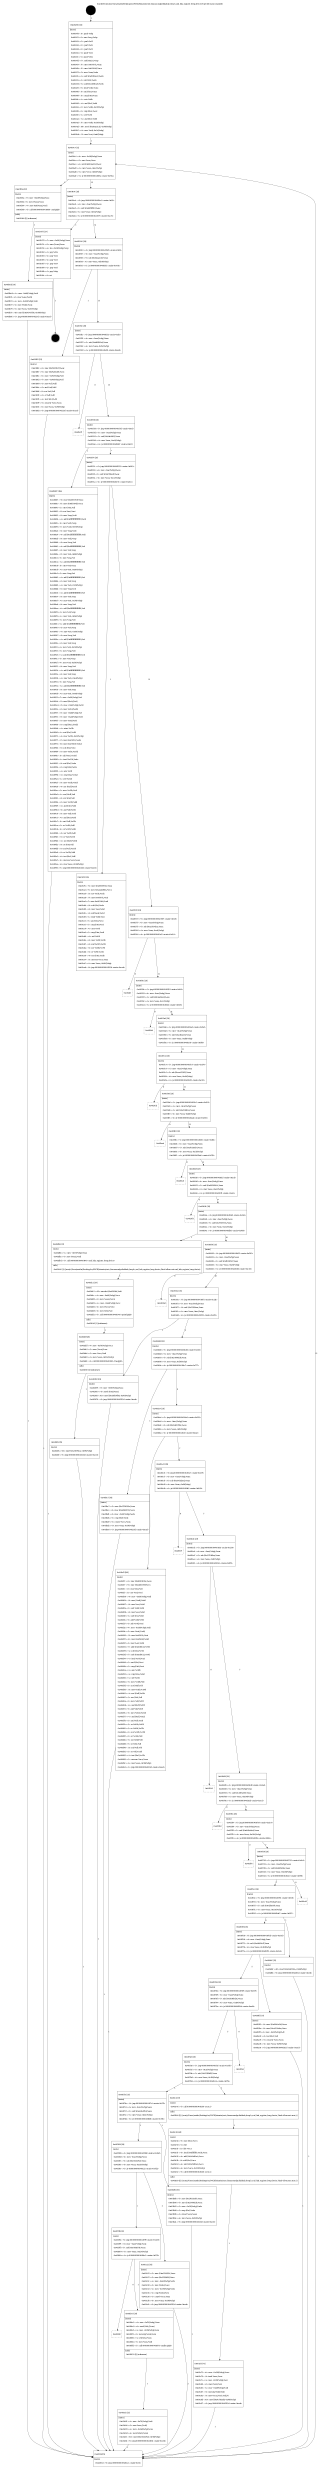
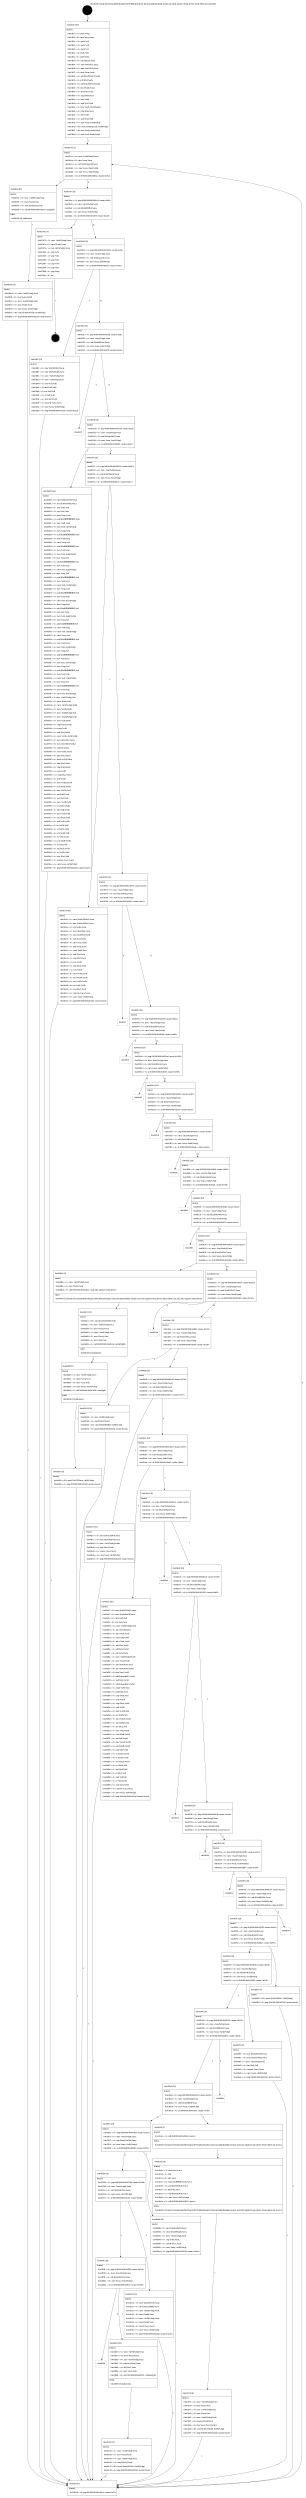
node "0x401e03": added
edge "0x401c9c [86]" -> "0x40213d [5]": added, label "1"
